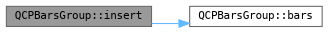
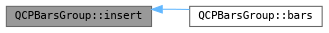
edge "QCPBarsGroup::insert" -> "QCPBarsGroup::bars": reversed
